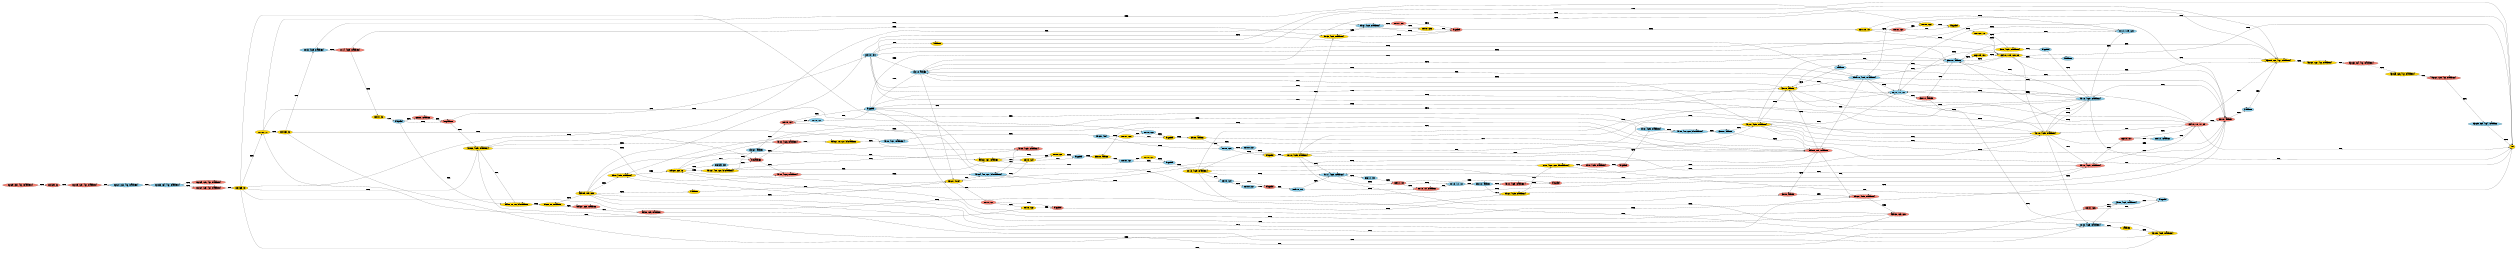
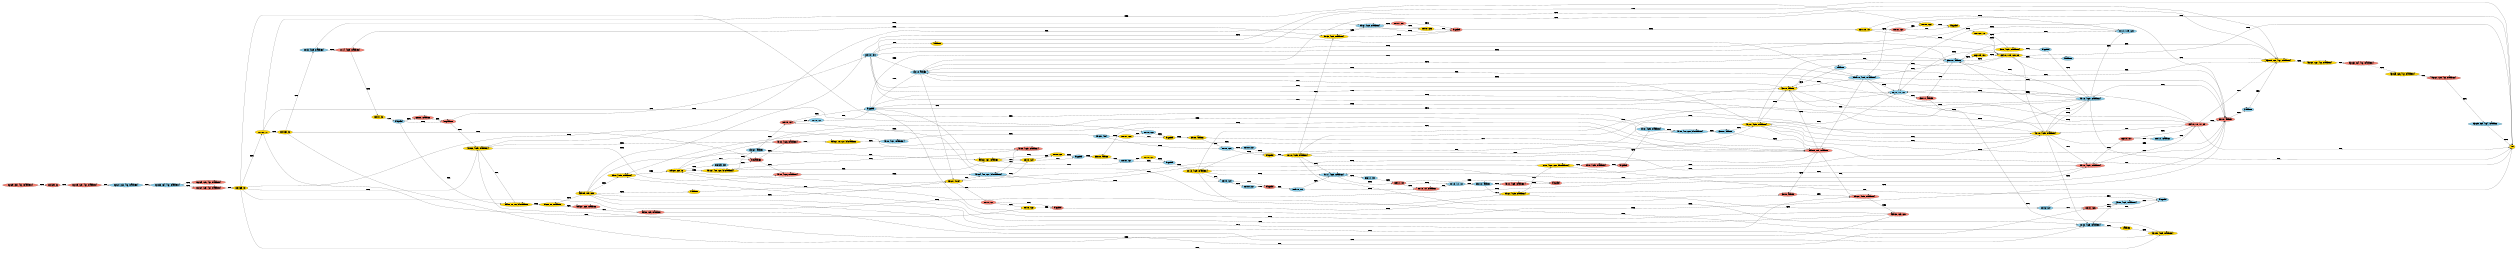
node "mov x2 , x27": added
